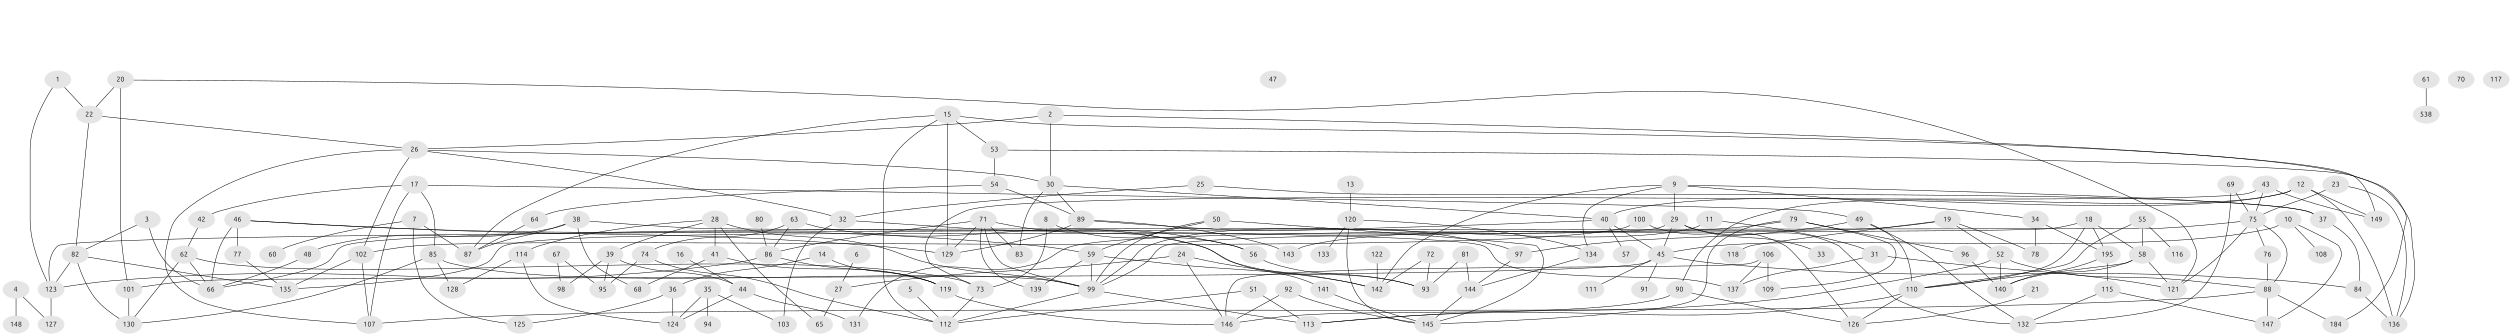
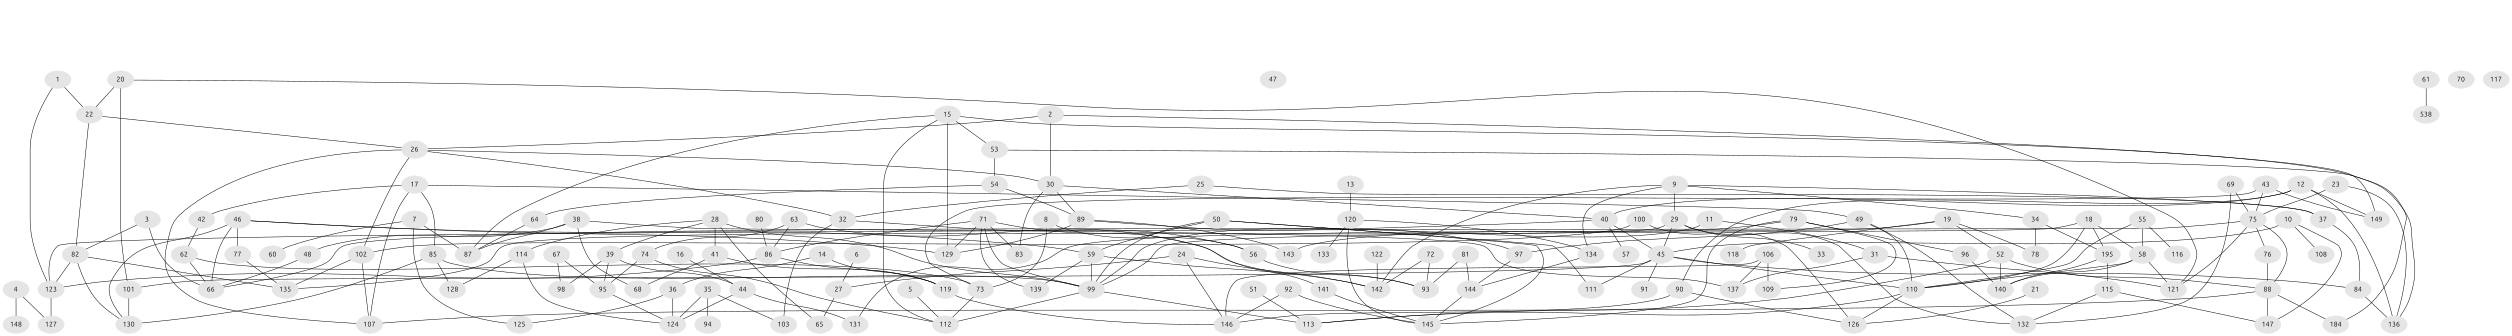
edge "50" -- "111": added
edge "45" -- "110": added
edge "62" -- "130": now "46" -- "130"
edge "95" -- "124": added
edge "51" -- "112": removed
